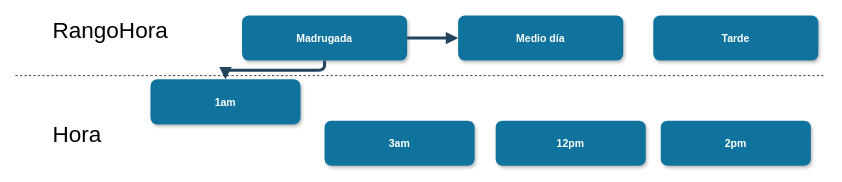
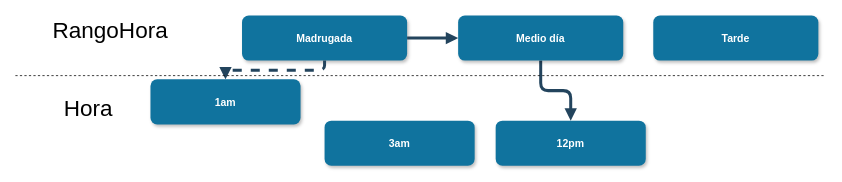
edge "Madrugada" -> "1am": style solid -> dashed
edge "Medio día" -> "12pm": added
node "Hora": moved (81, 126) -> (93, 100)
node "2pm": removed
